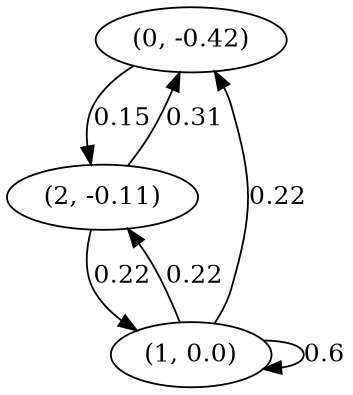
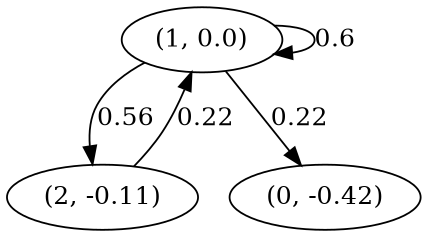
edge "(0, -0.42)" -> "(2, -0.11)": removed, label "0.15"
edge "(2, -0.11)" -> "(0, -0.42)": removed, label "0.31"
edge "(1, 0.0)" -> "(2, -0.11)": label "0.22" -> "0.56"
